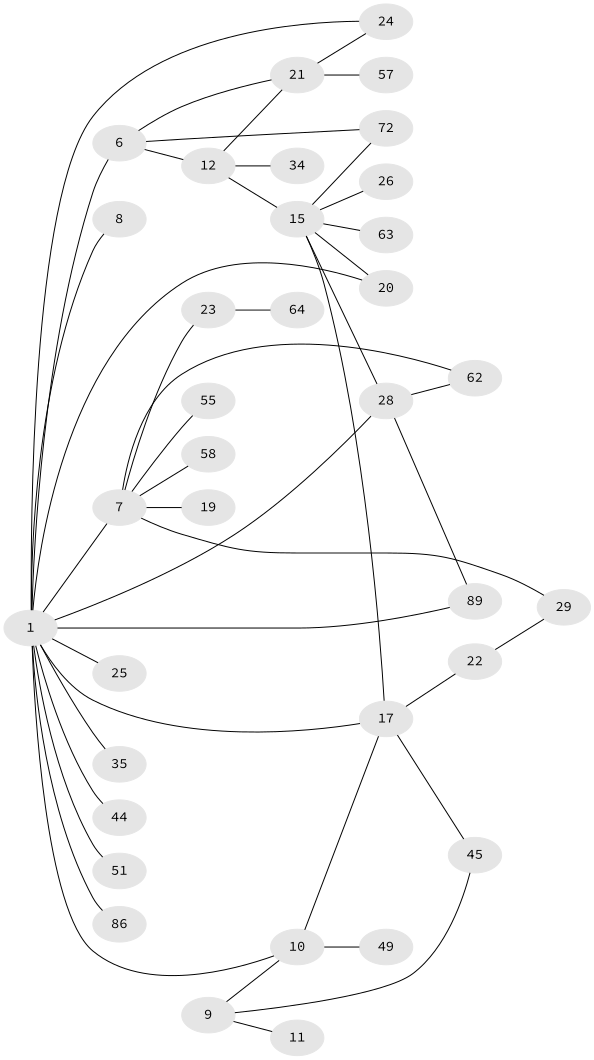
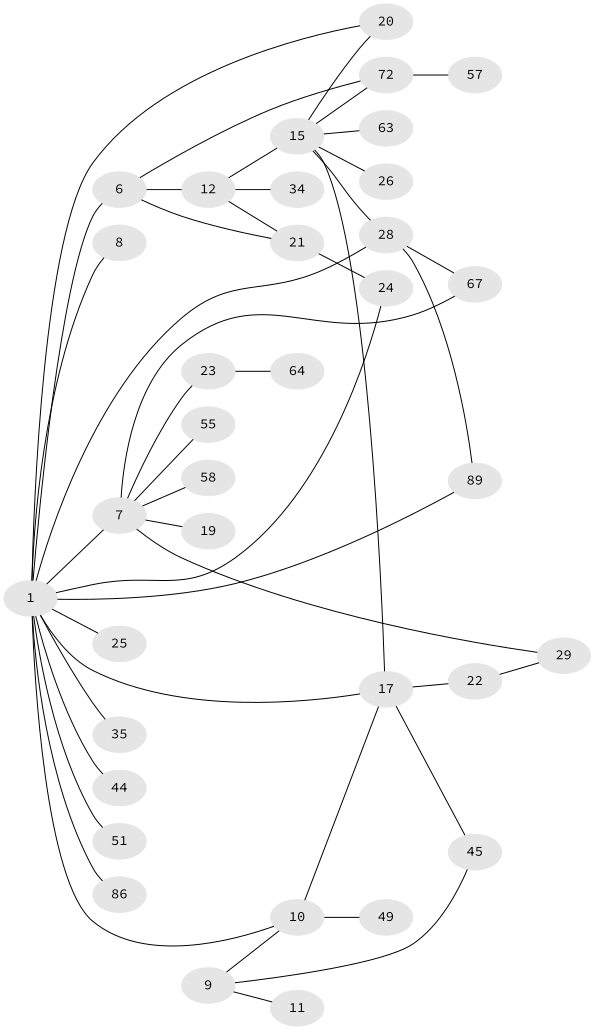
edge "21" -- "57": now "72" -- "57"
node "62": label "62" -> "67"
